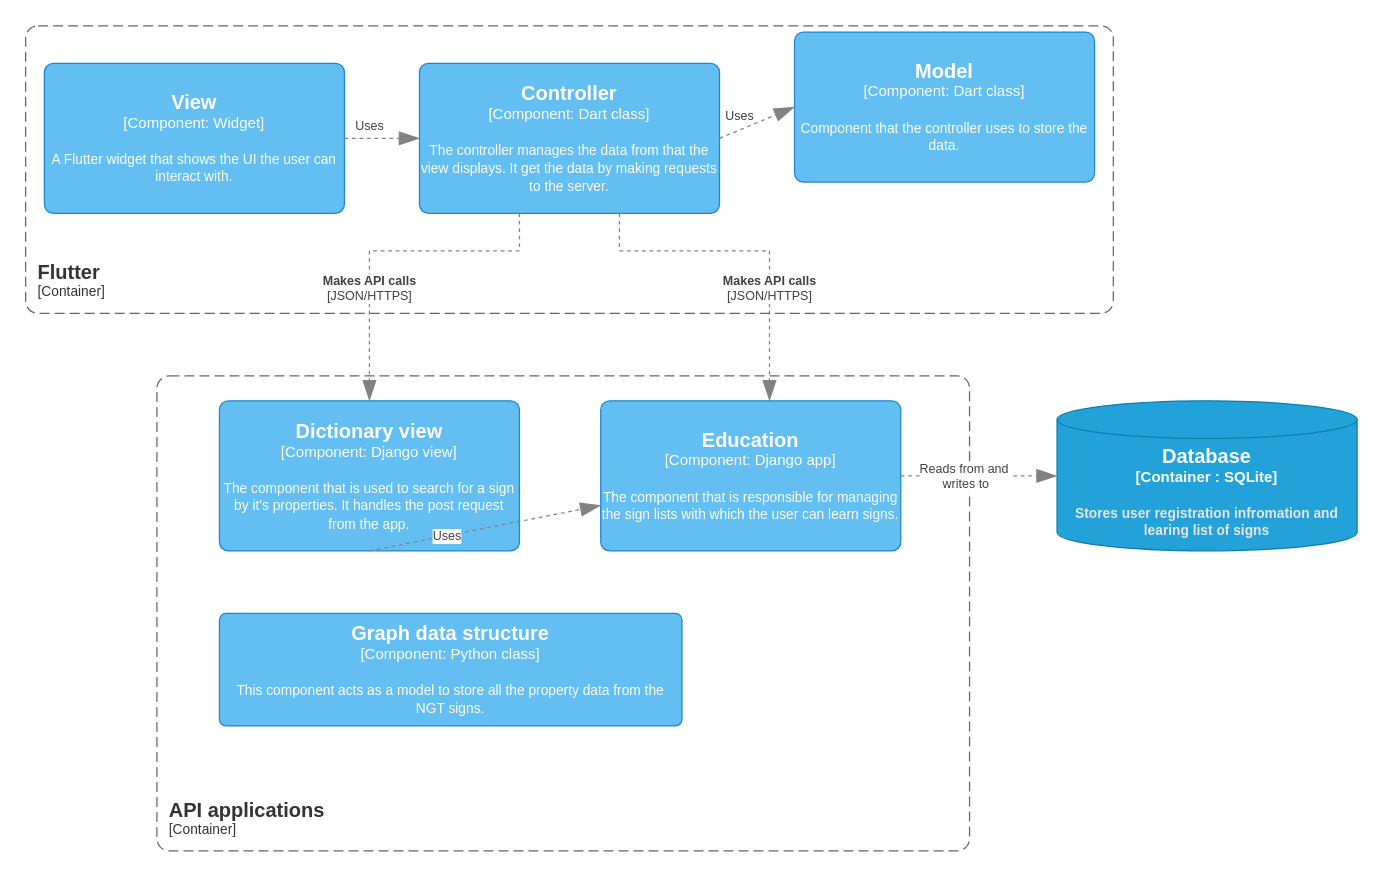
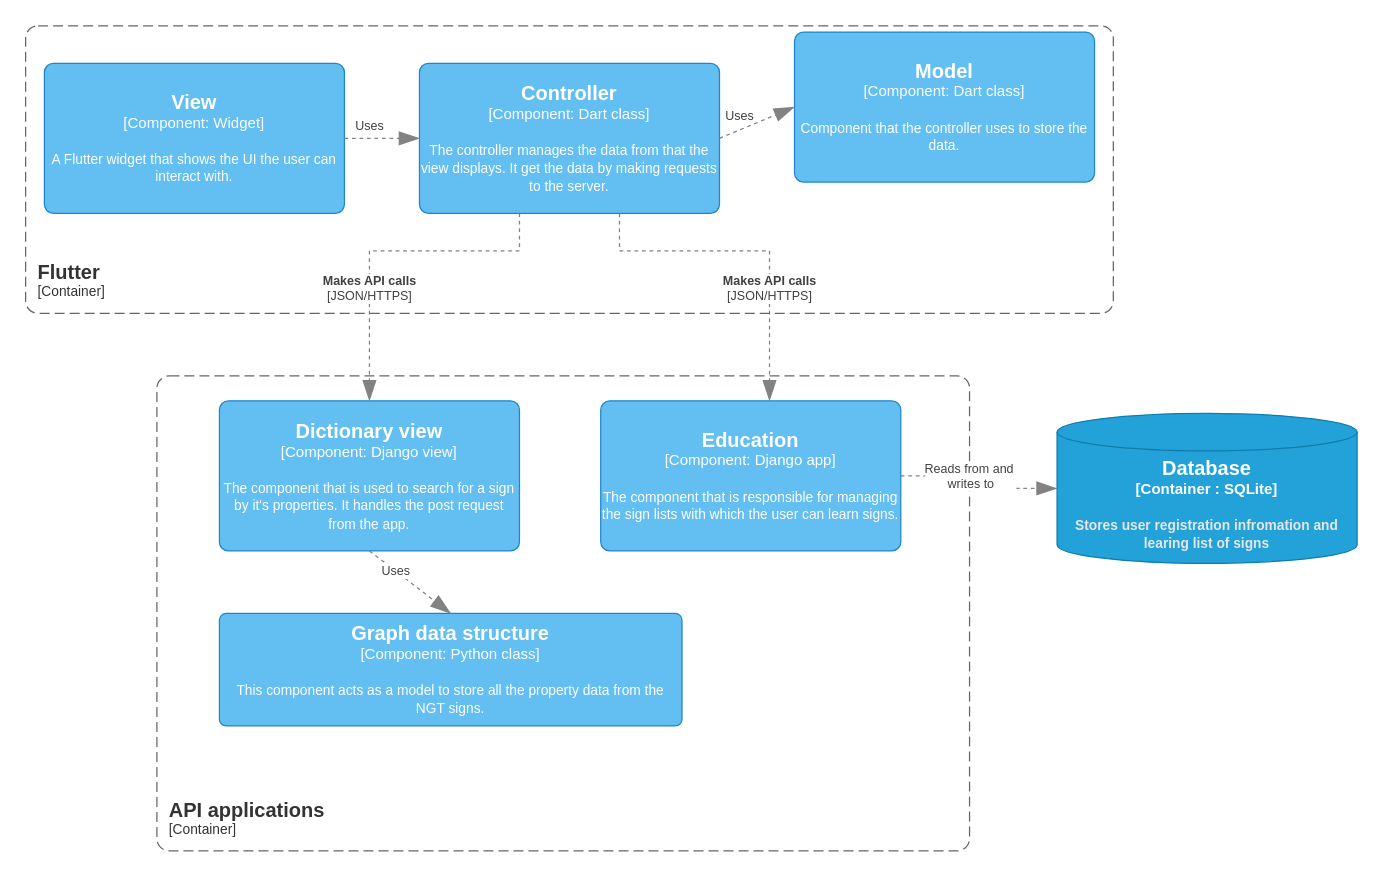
node "Database [Container : SQLite] Stores user registration infromation and learing list of signs": moved (1207, 476) -> (1207, 488)
edge "Dictionary view [Component: Django view] The component that is used to search for a sign by it's properties. It handles the post request from the app." -> "Education [Component: Django app] The component that is responsible for managing the sign lists with which the user can learn signs.": now "Dictionary view [Component: Django view] The component that is used to search for a sign by it's properties. It handles the post request from the app." -> "Graph data structure [Component: Python class] This component acts as a model to store all the property data from the NGT signs."
